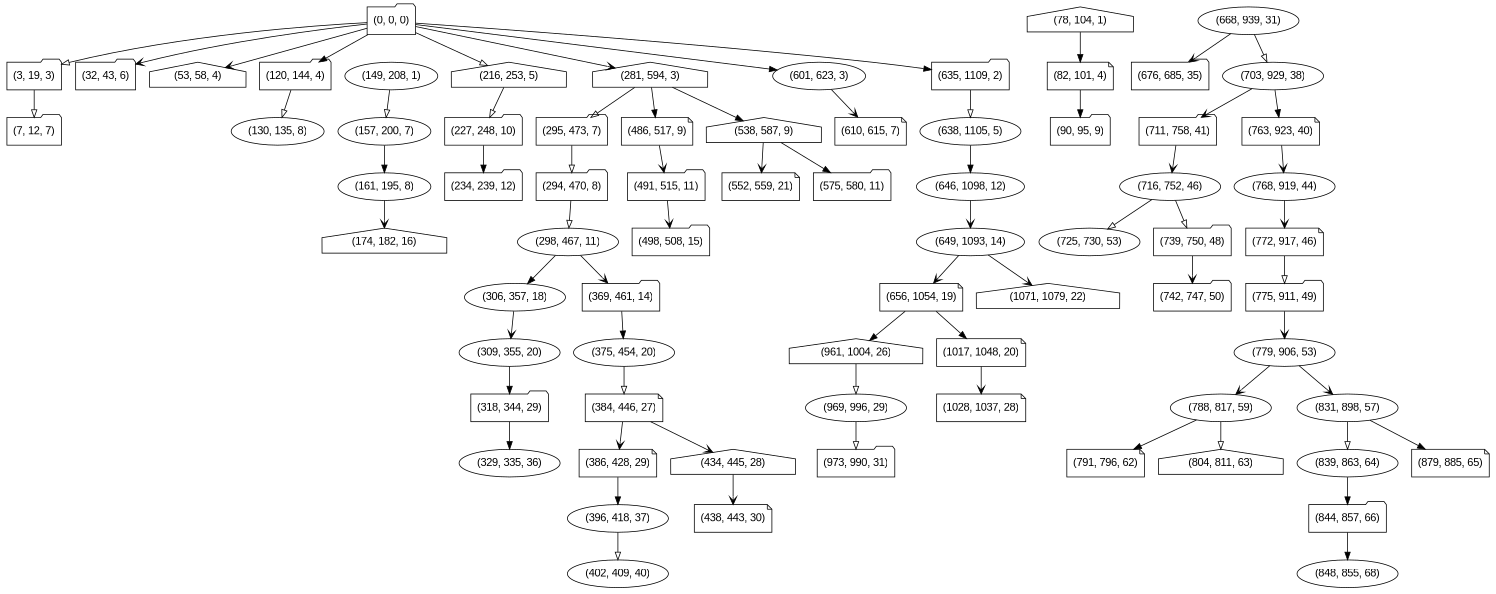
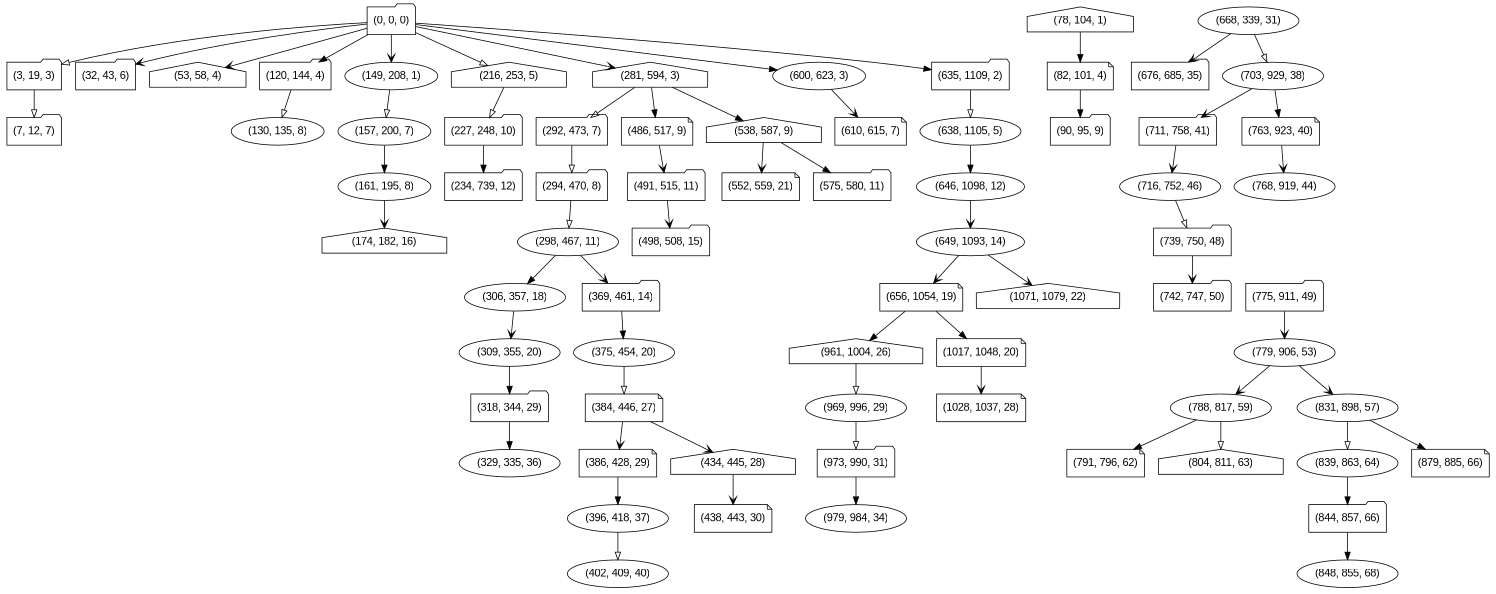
node "(668, 939, 31)": label "(668, 939, 31)" -> "(668, 339, 31)"
edge "(0, 0, 0)" -> "(149, 208, 1)": added
node "(601, 623, 3)": label "(601, 623, 3)" -> "(600, 623, 3)"
node "(295, 473, 7)": label "(295, 473, 7)" -> "(292, 473, 7)"
node "(234, 239, 12)": label "(234, 239, 12)" -> "(234, 739, 12)"
node "(725, 730, 53)": removed
node "(772, 917, 46)": removed
node "(879, 885, 65)": label "(879, 885, 65)" -> "(879, 885, 66)"
node "(979, 984, 34)": added
